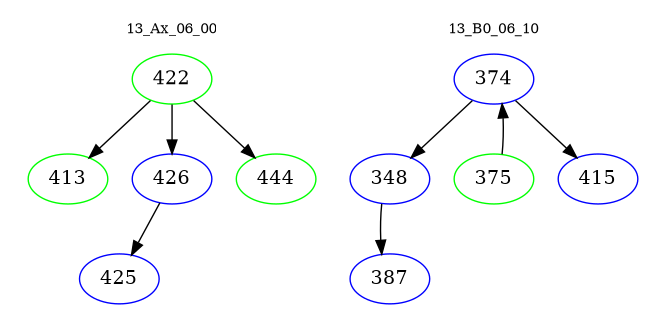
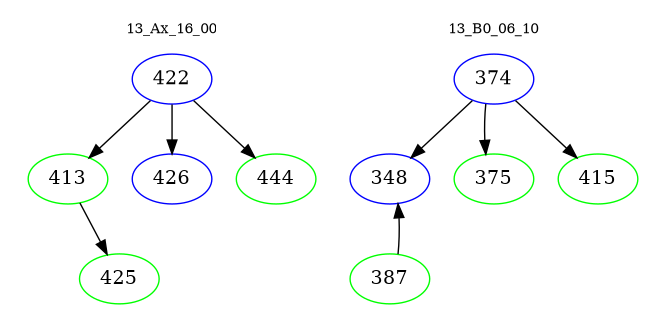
cluster "13_Ax_06_00": label "13_Ax_06_00" -> "13_Ax_16_00"
node "422": color green -> blue
edge "375" -> "374": reversed
node "415": color blue -> green
edge "348" -> "387": reversed
edge "426" -> "425": now "413" -> "425"
node "425": color blue -> green
node "387": color blue -> green
